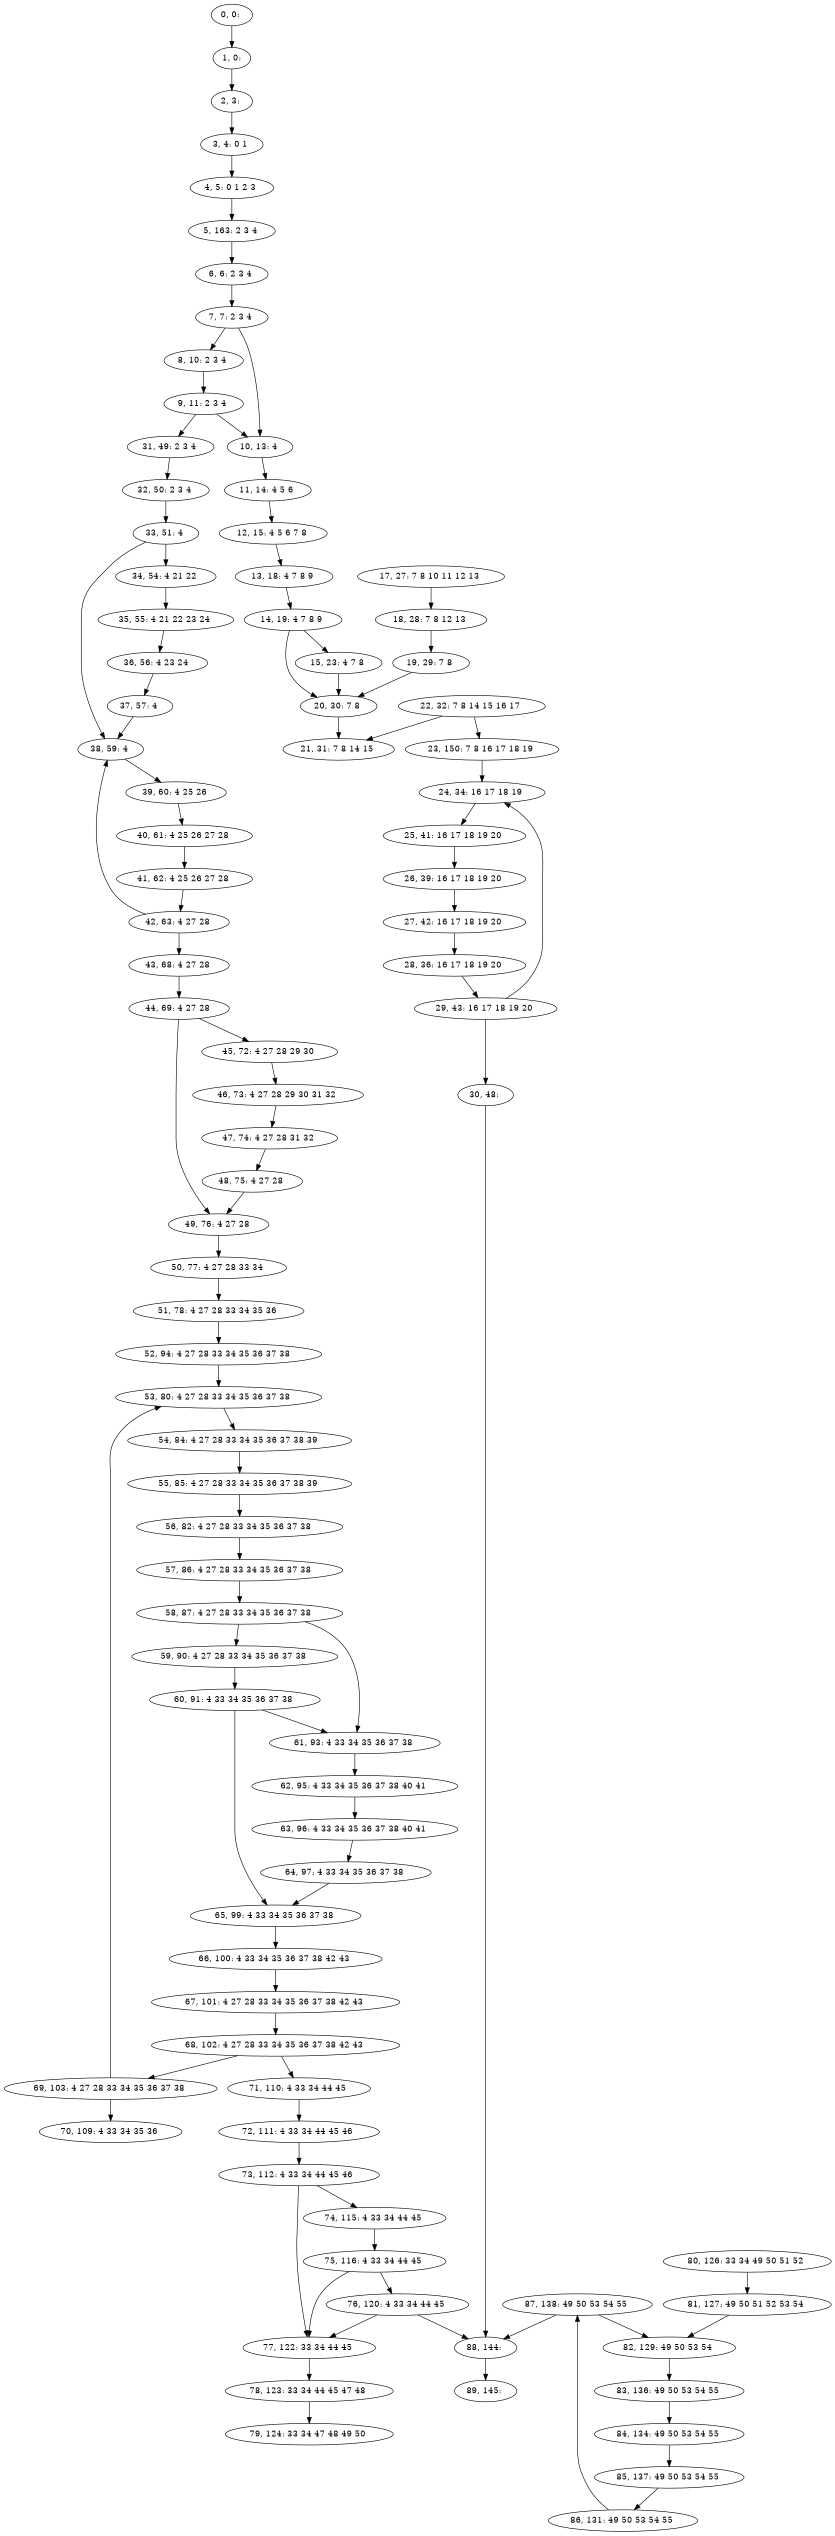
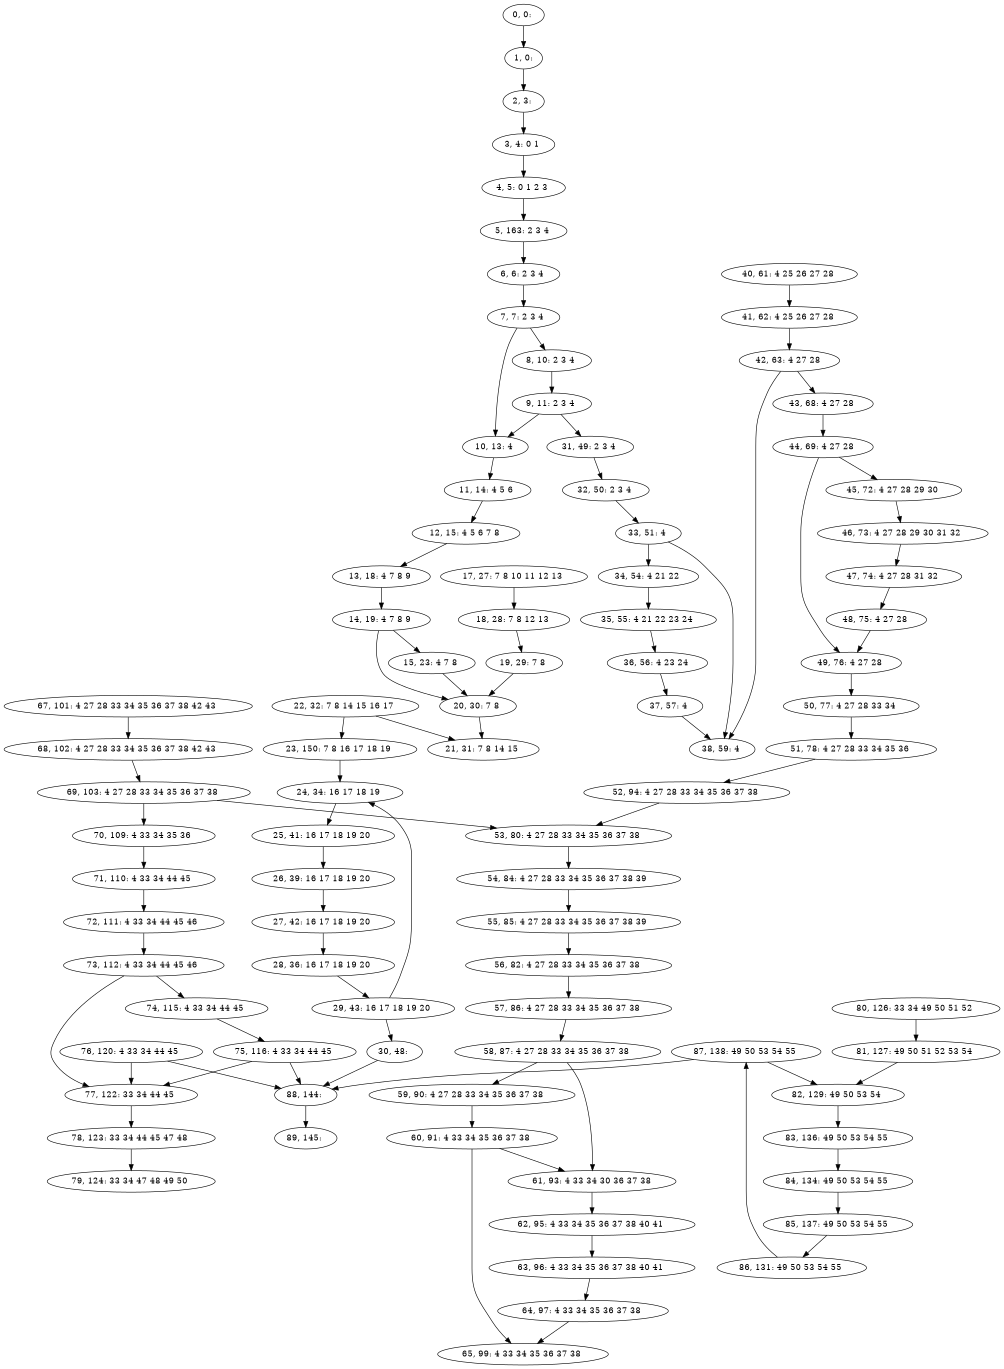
node "39, 60: 4 25 26": removed
node "61, 93: 4 33 34 35 36 37 38": label "61, 93: 4 33 34 35 36 37 38" -> "61, 93: 4 33 34 30 36 37 38"
node "66, 100: 4 33 34 35 36 37 38 42 43": removed
edge "68, 102: 4 27 28 33 34 35 36 37 38 42 43" -> "71, 110: 4 33 34 44 45": now "70, 109: 4 33 34 35 36" -> "71, 110: 4 33 34 44 45"
edge "75, 116: 4 33 34 44 45" -> "76, 120: 4 33 34 44 45": now "75, 116: 4 33 34 44 45" -> "88, 144:"
